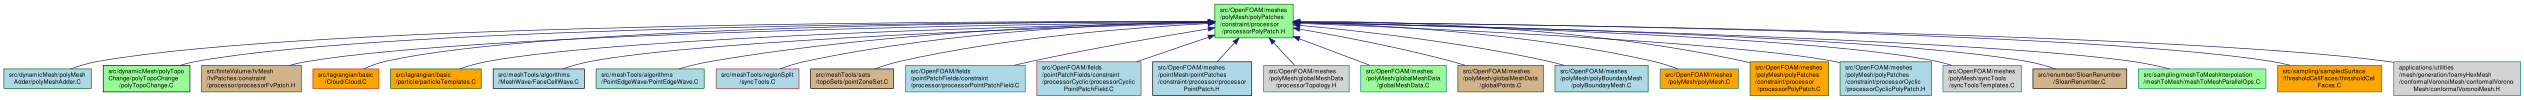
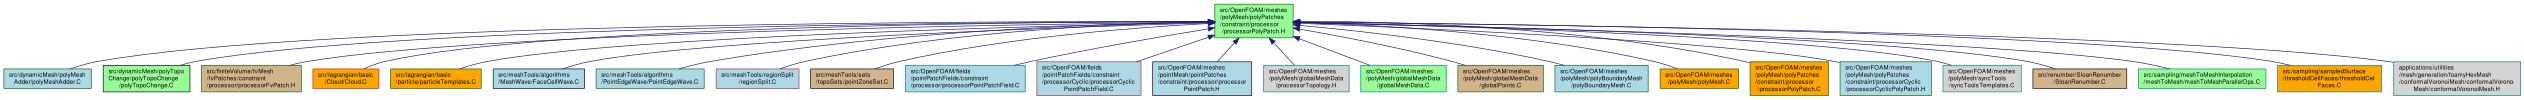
node "src/meshTools/regionSplit /syncTools.C": label "src/meshTools/regionSplit /syncTools.C" -> "src/meshTools/regionSplit /regionSplit.C"
node "src/OpenFOAM/meshes /polyMesh/polyMesh.C": color teal -> darkgreen
